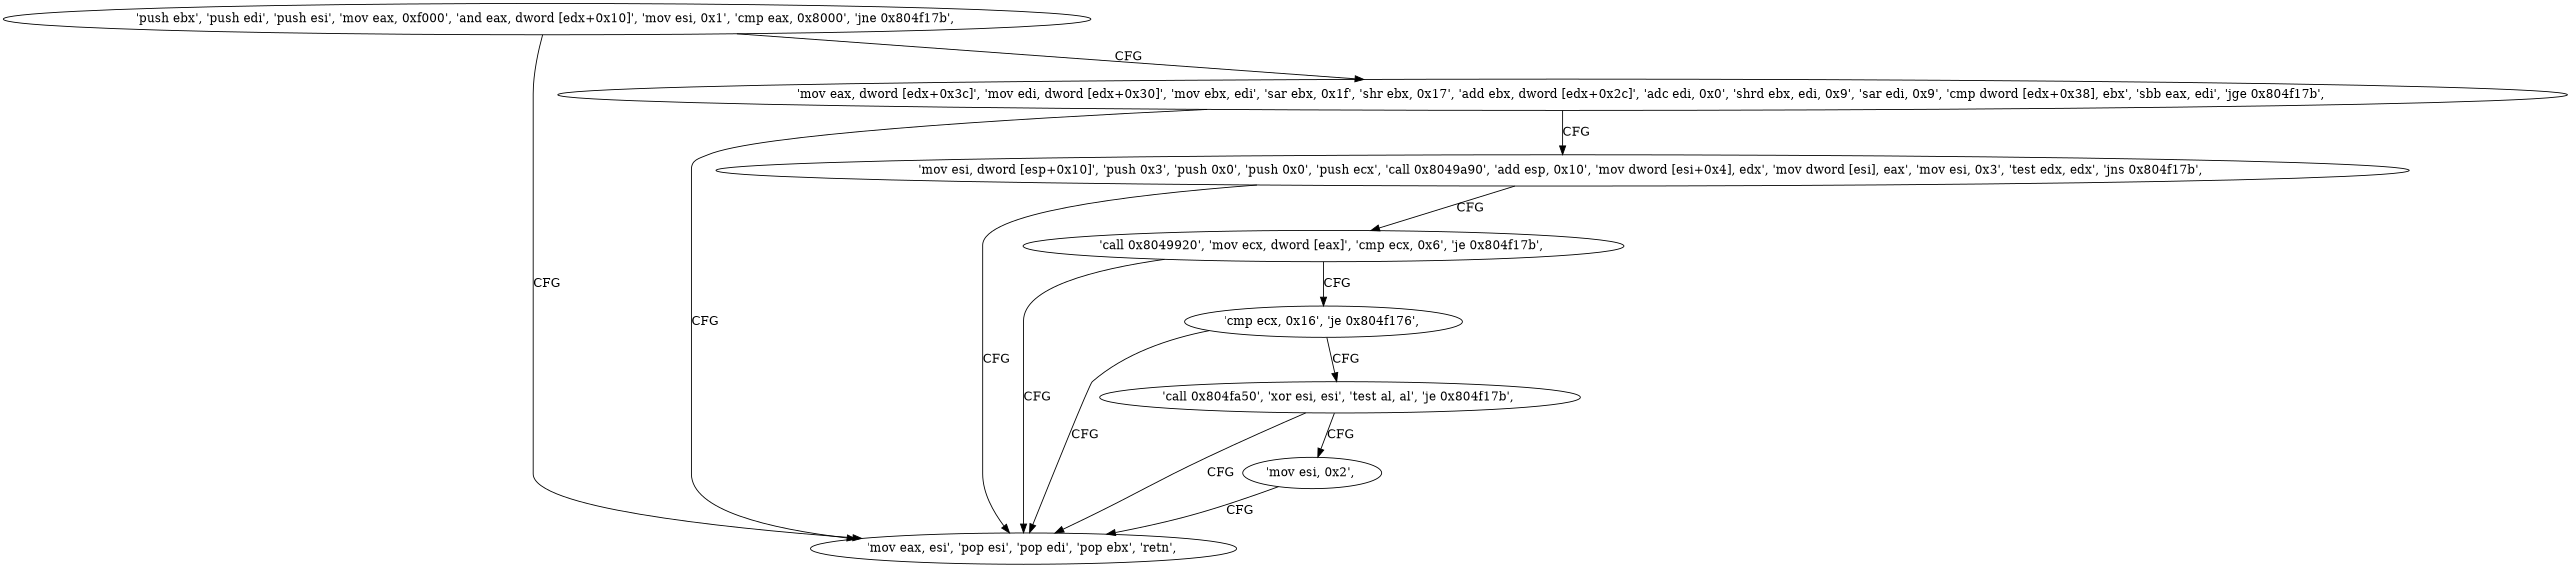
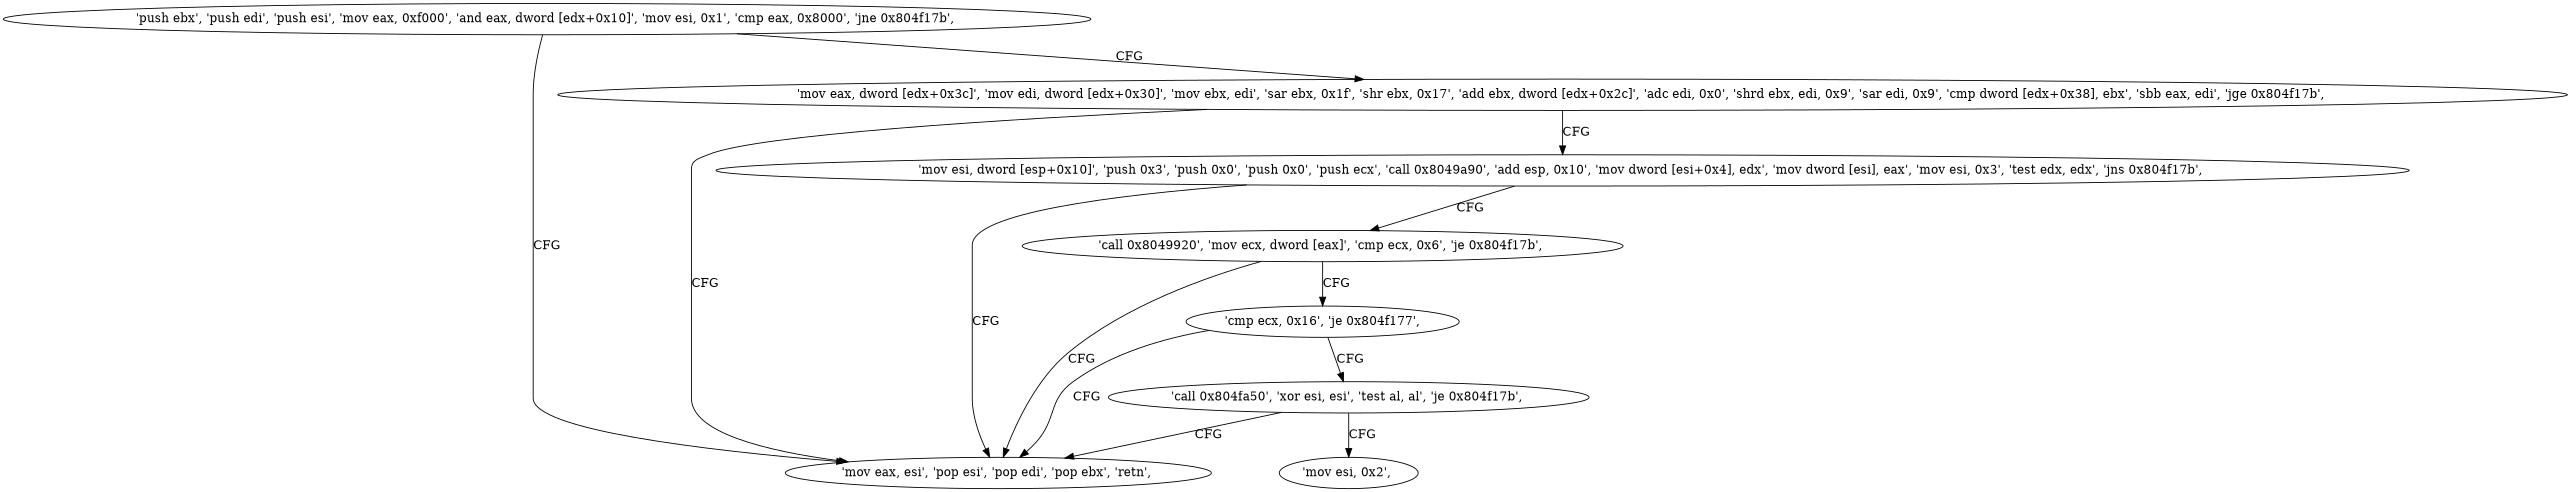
node "'cmp ecx, 0x16', 'je 0x804f176',": label "'cmp ecx, 0x16', 'je 0x804f176'," -> "'cmp ecx, 0x16', 'je 0x804f177',"
edge "'mov esi, 0x2'," -> "'mov eax, esi', 'pop esi', 'pop edi', 'pop ebx', 'retn',": removed, label "CFG"
